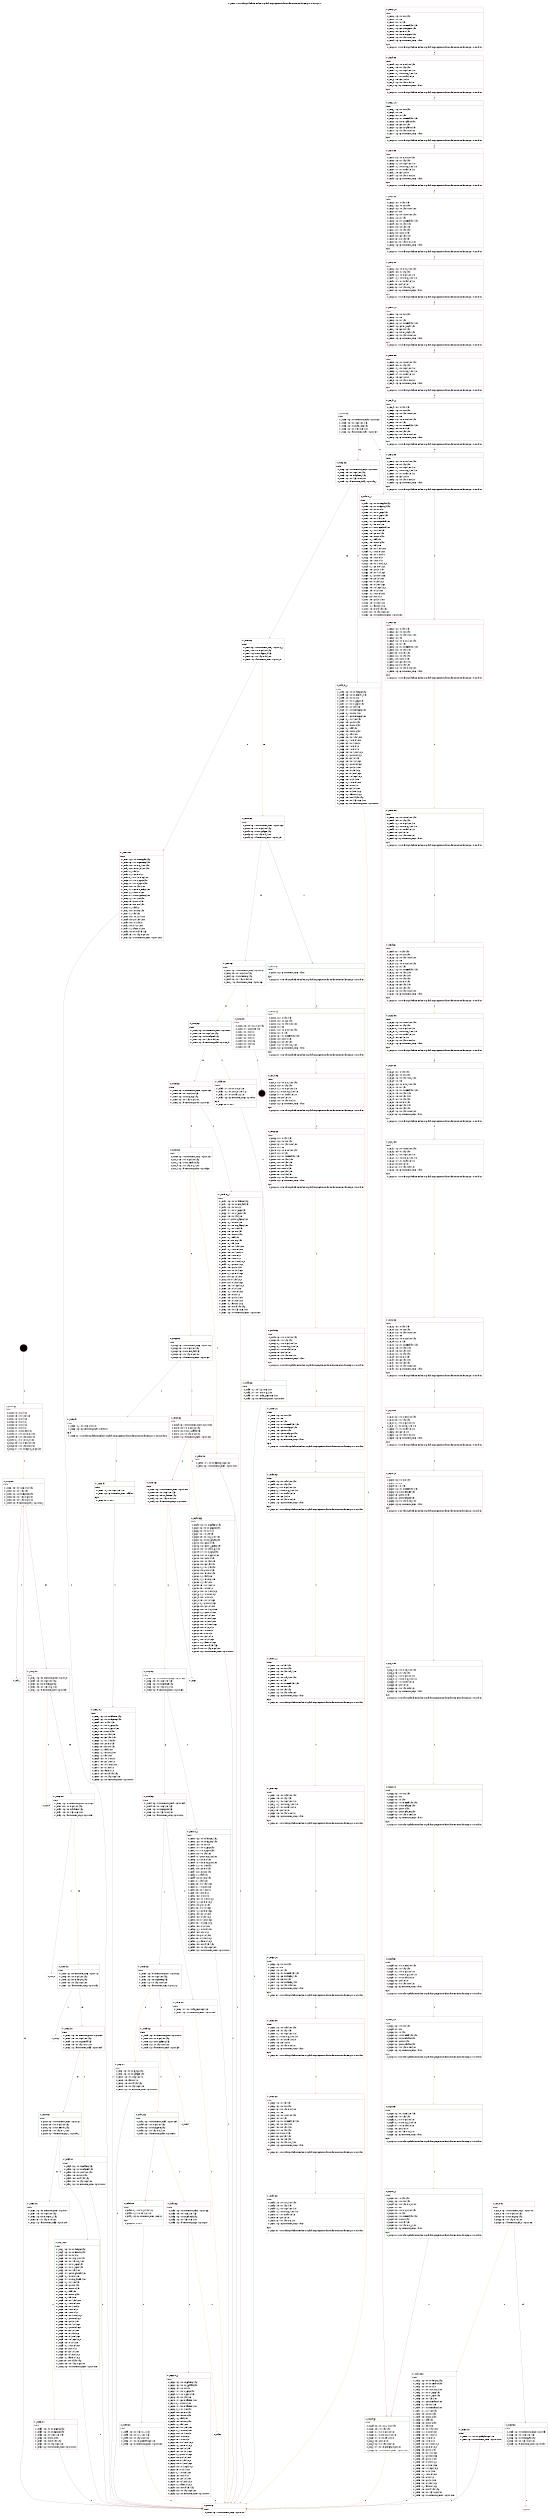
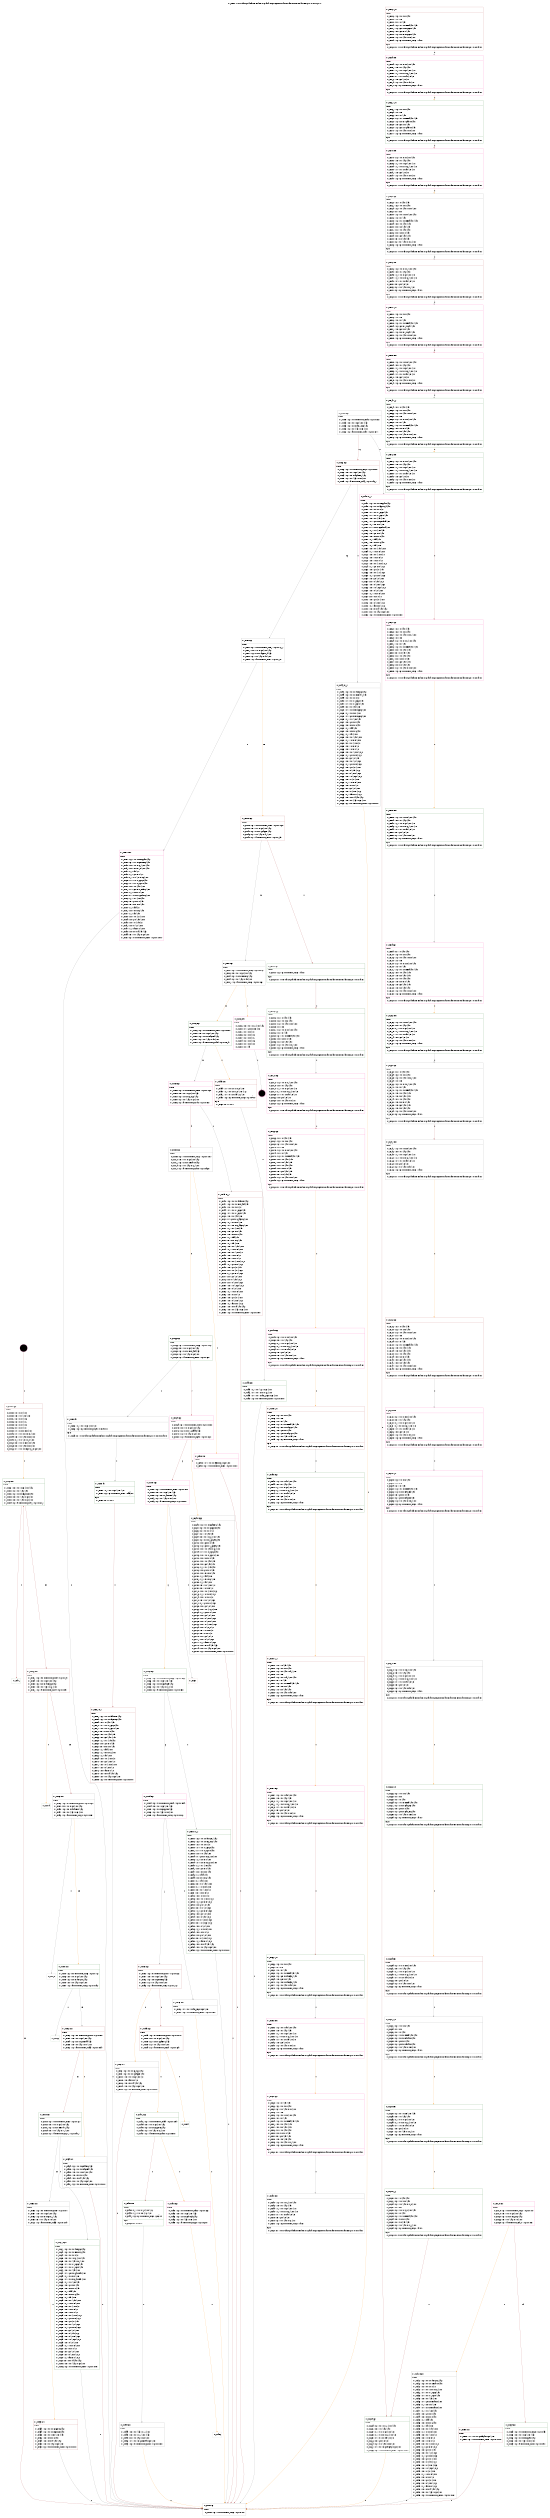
node "0x40265b [144]": removed
node "0x402b1d": removed
